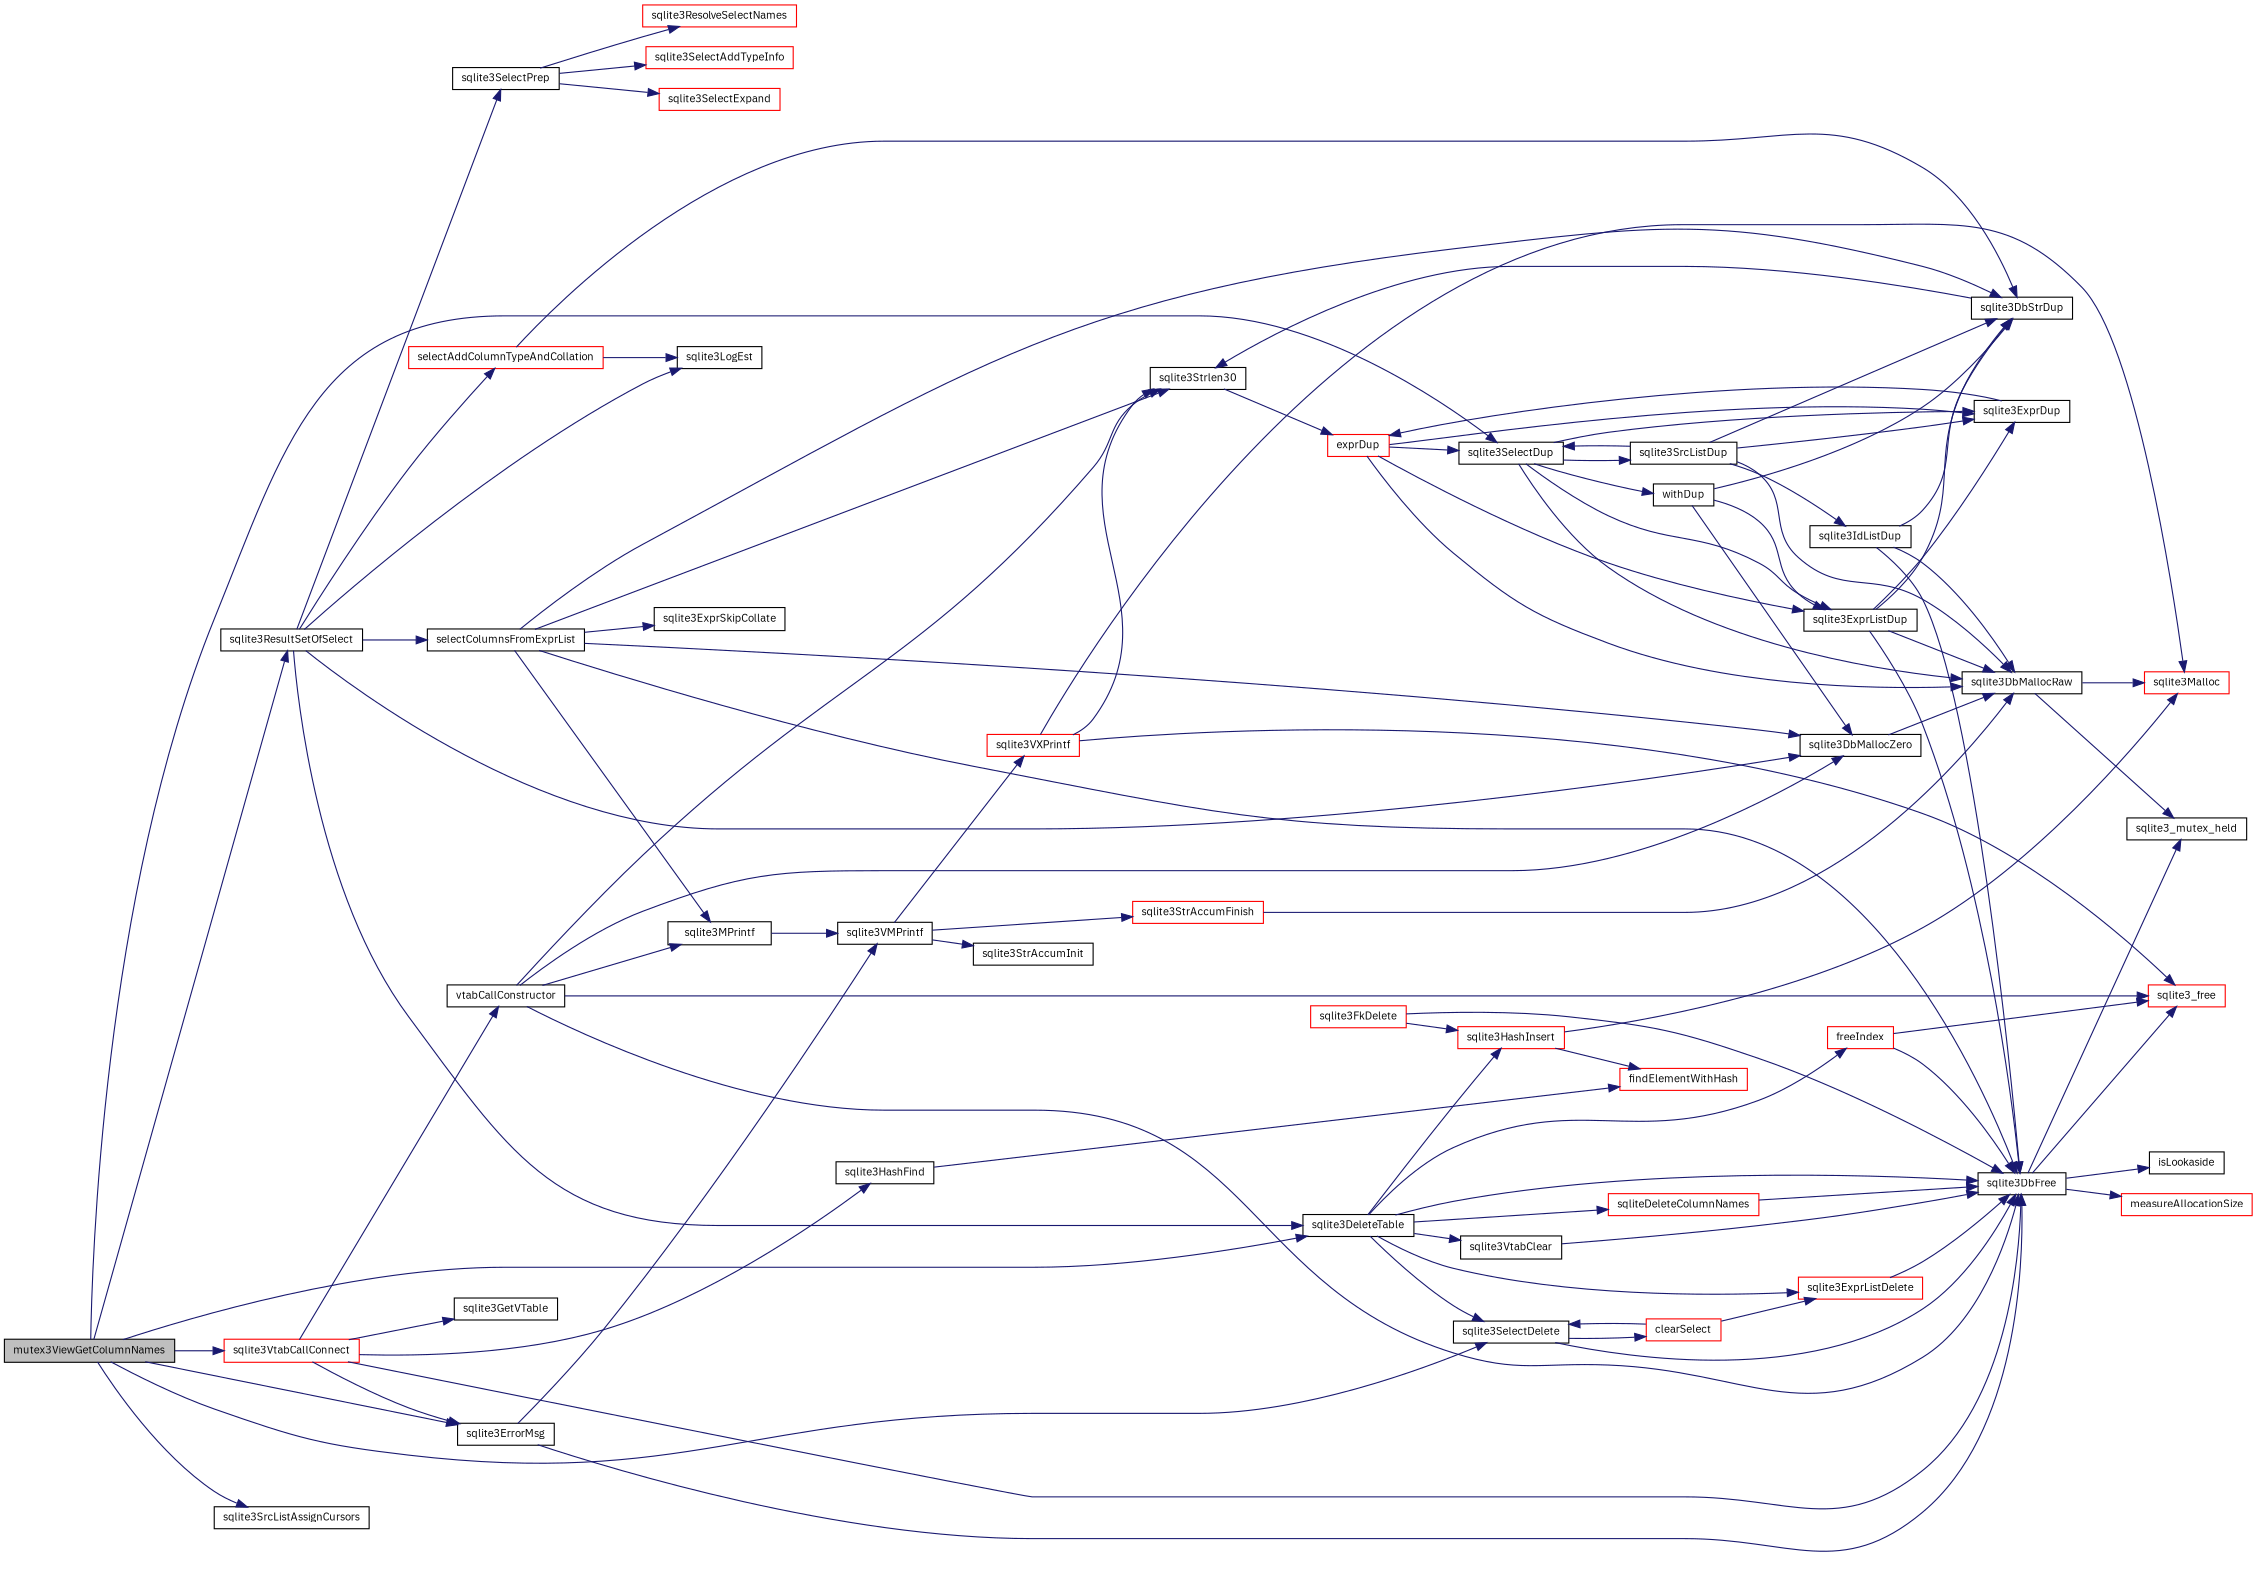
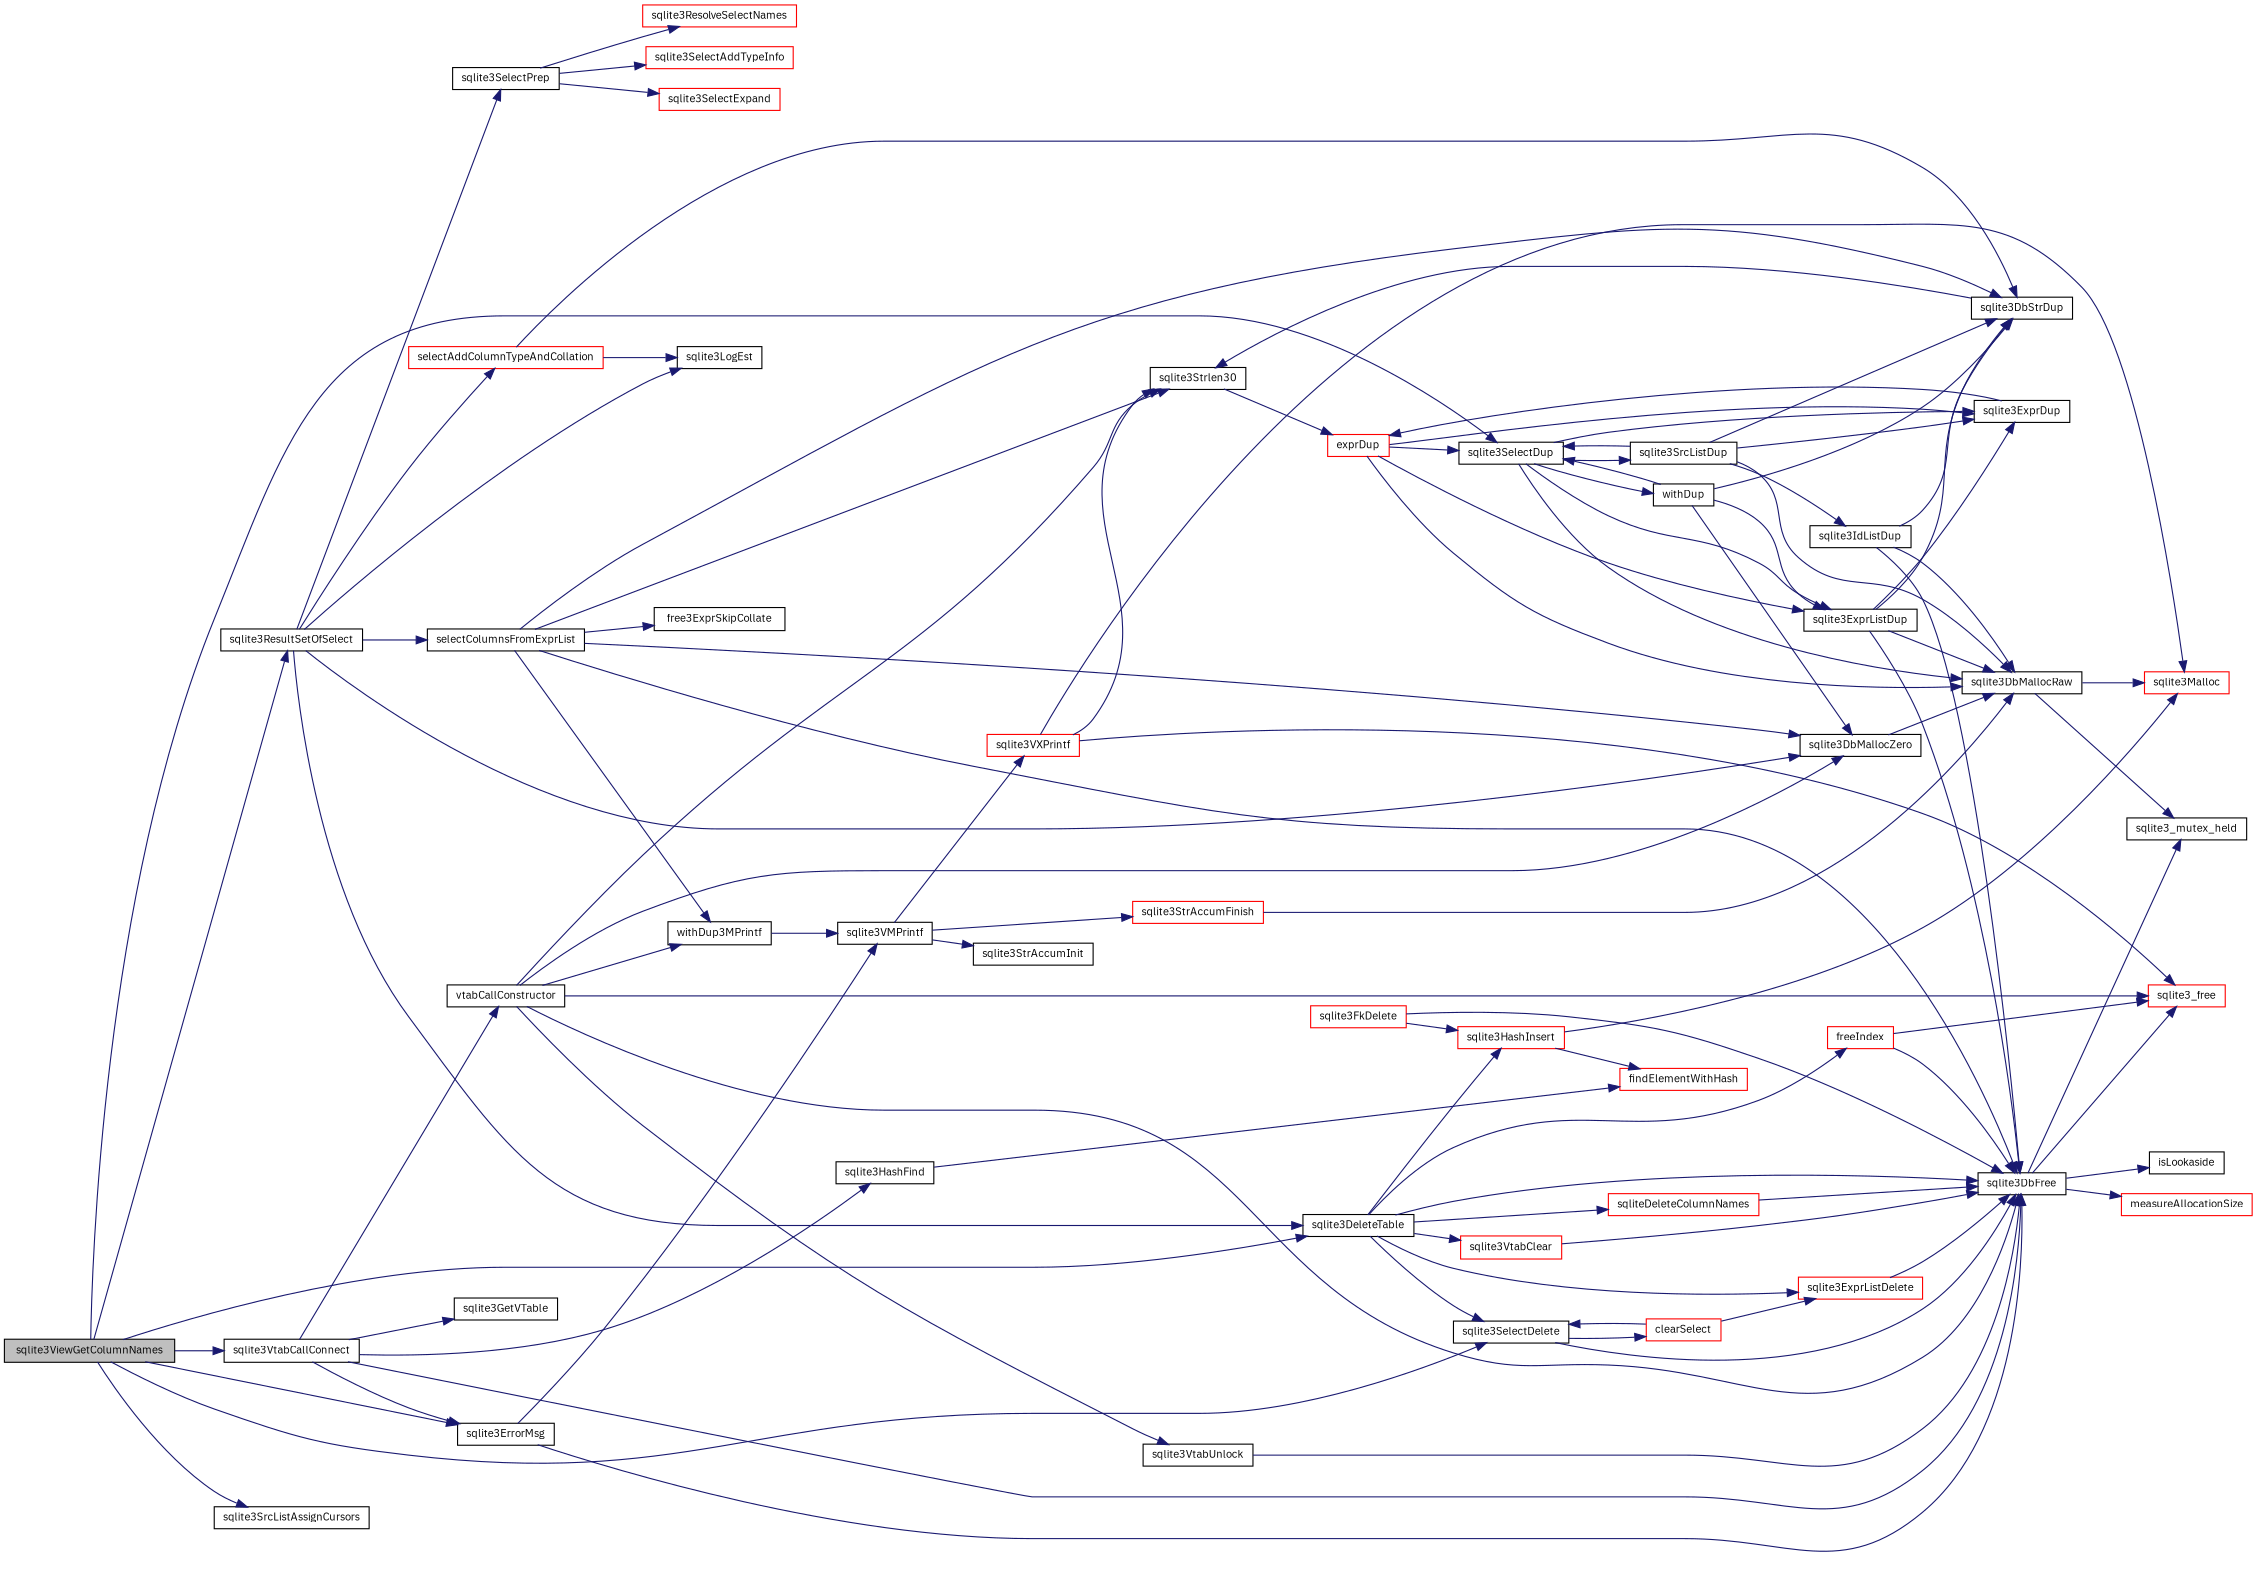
edge "withDup" -> "sqlite3SelectDup": added
node "sqlite3ExprSkipCollate": label "sqlite3ExprSkipCollate" -> "free3ExprSkipCollate"
node "sqlite3MPrintf": label "sqlite3MPrintf" -> "withDup3MPrintf"
node "sqlite3VtabClear": color black -> red
node "mutex3ViewGetColumnNames": label "mutex3ViewGetColumnNames" -> "sqlite3ViewGetColumnNames"
node "sqlite3VtabCallConnect": color red -> black
node "sqlite3VtabUnlock": added
